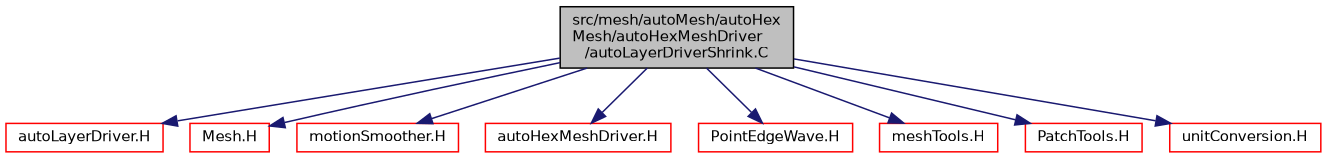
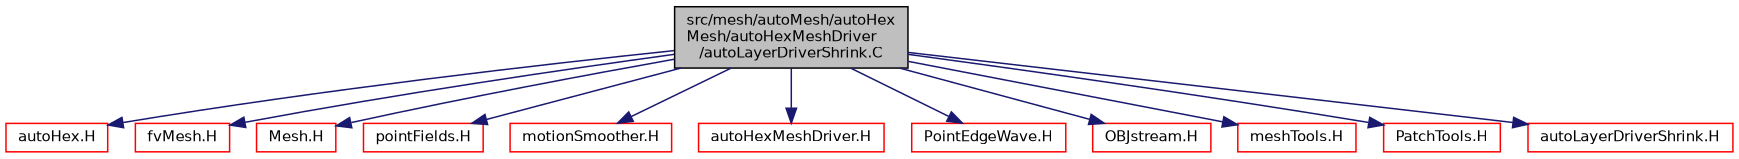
node "autoLayerDriver.H": label "autoLayerDriver.H" -> "autoHex.H"
node "fvMesh.H": added
node "pointFields.H": added
node "OBJstream.H": added
node "unitConversion.H": label "unitConversion.H" -> "autoLayerDriverShrink.H"
